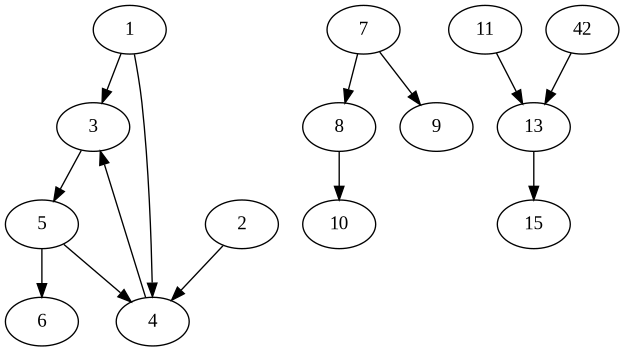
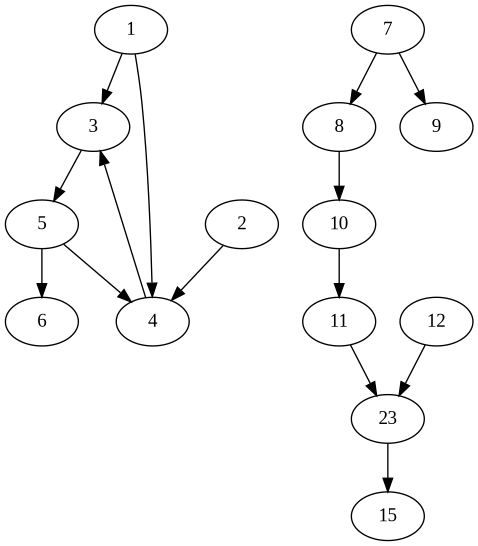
node "42": label "42" -> "12"
node "13": label "13" -> "23"
edge "10" -> "11": added
